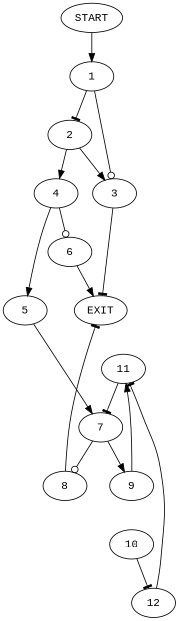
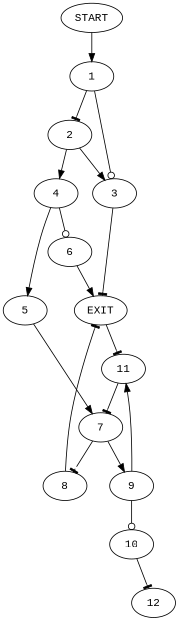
edge "7" -> "8": arrowhead odot -> tee
edge "12" -> "11": now "EXIT" -> "11"
edge "9" -> "10": added
